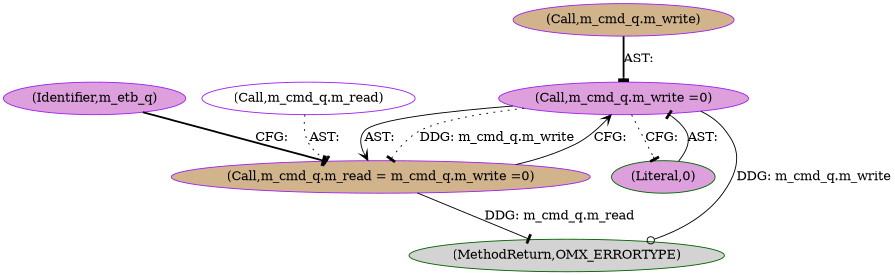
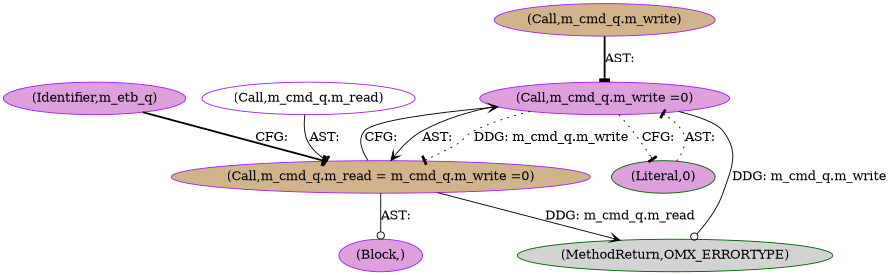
edge "(Literal,0)" -> "(Call,m_cmd_q.m_write =0)": style solid -> dotted
edge "(Call,m_cmd_q.m_read)" -> "(Call,m_cmd_q.m_read = m_cmd_q.m_write =0)": style dotted -> solid
edge "(Call,m_cmd_q.m_read = m_cmd_q.m_write =0)" -> "(MethodReturn,OMX_ERRORTYPE)": arrowhead tee -> vee
node "(Block,)": added
